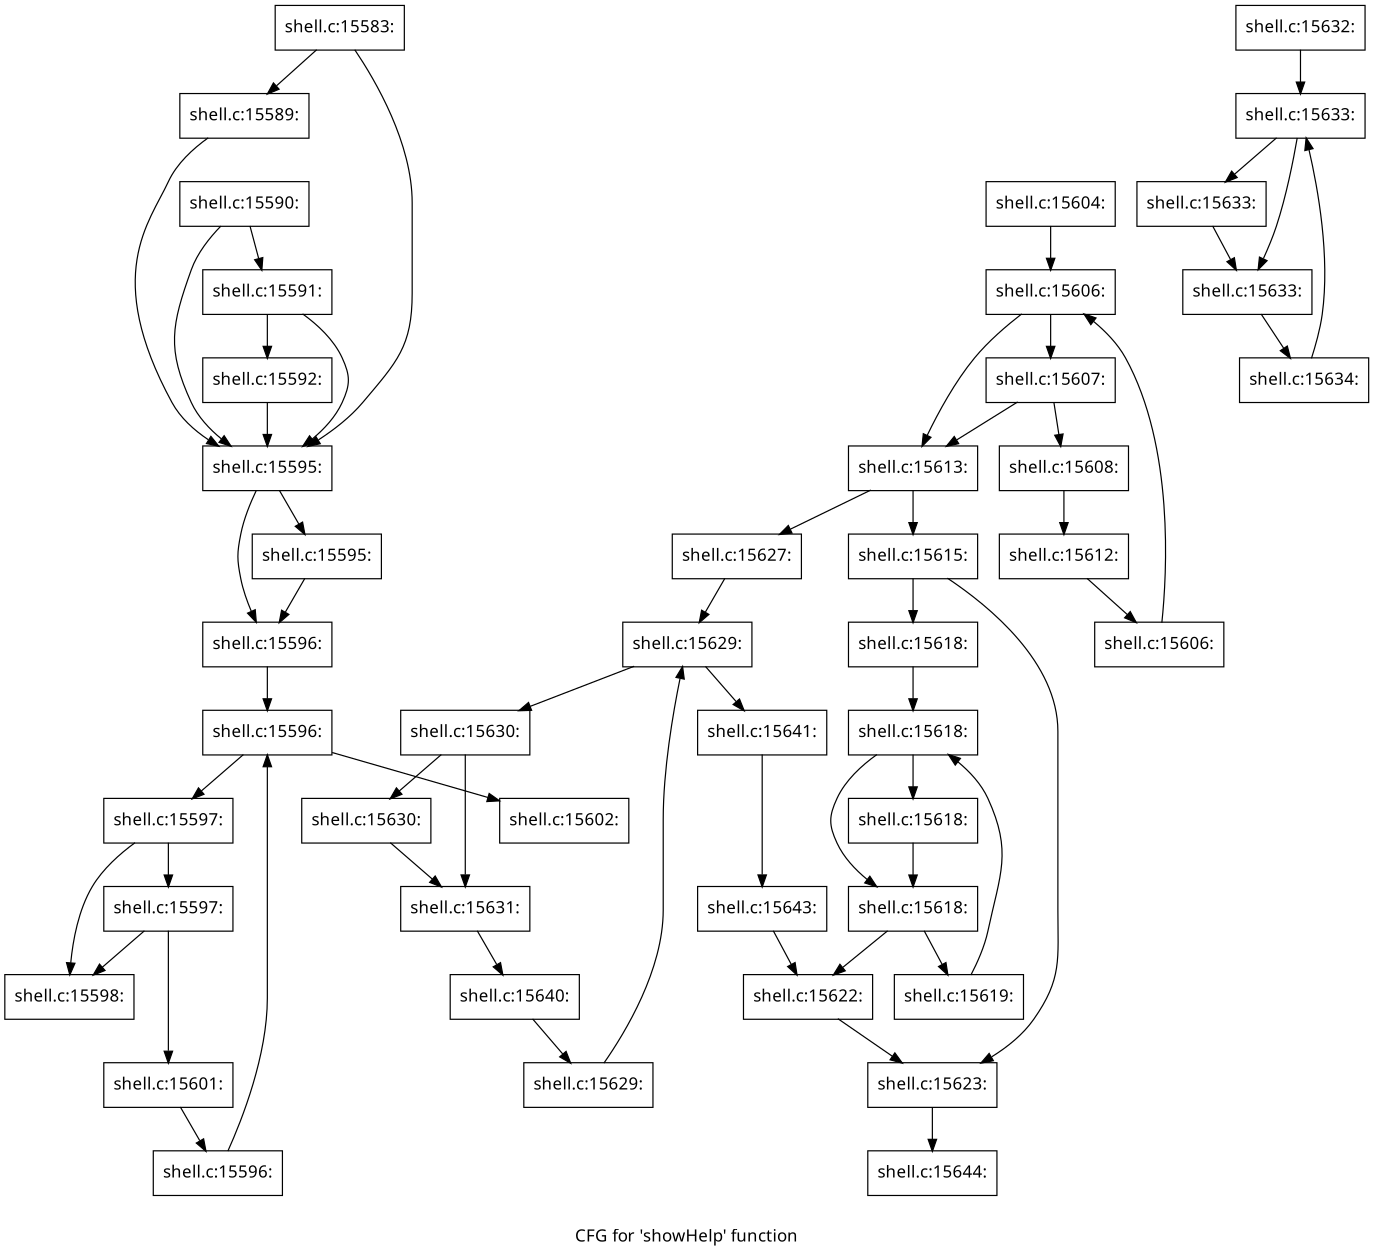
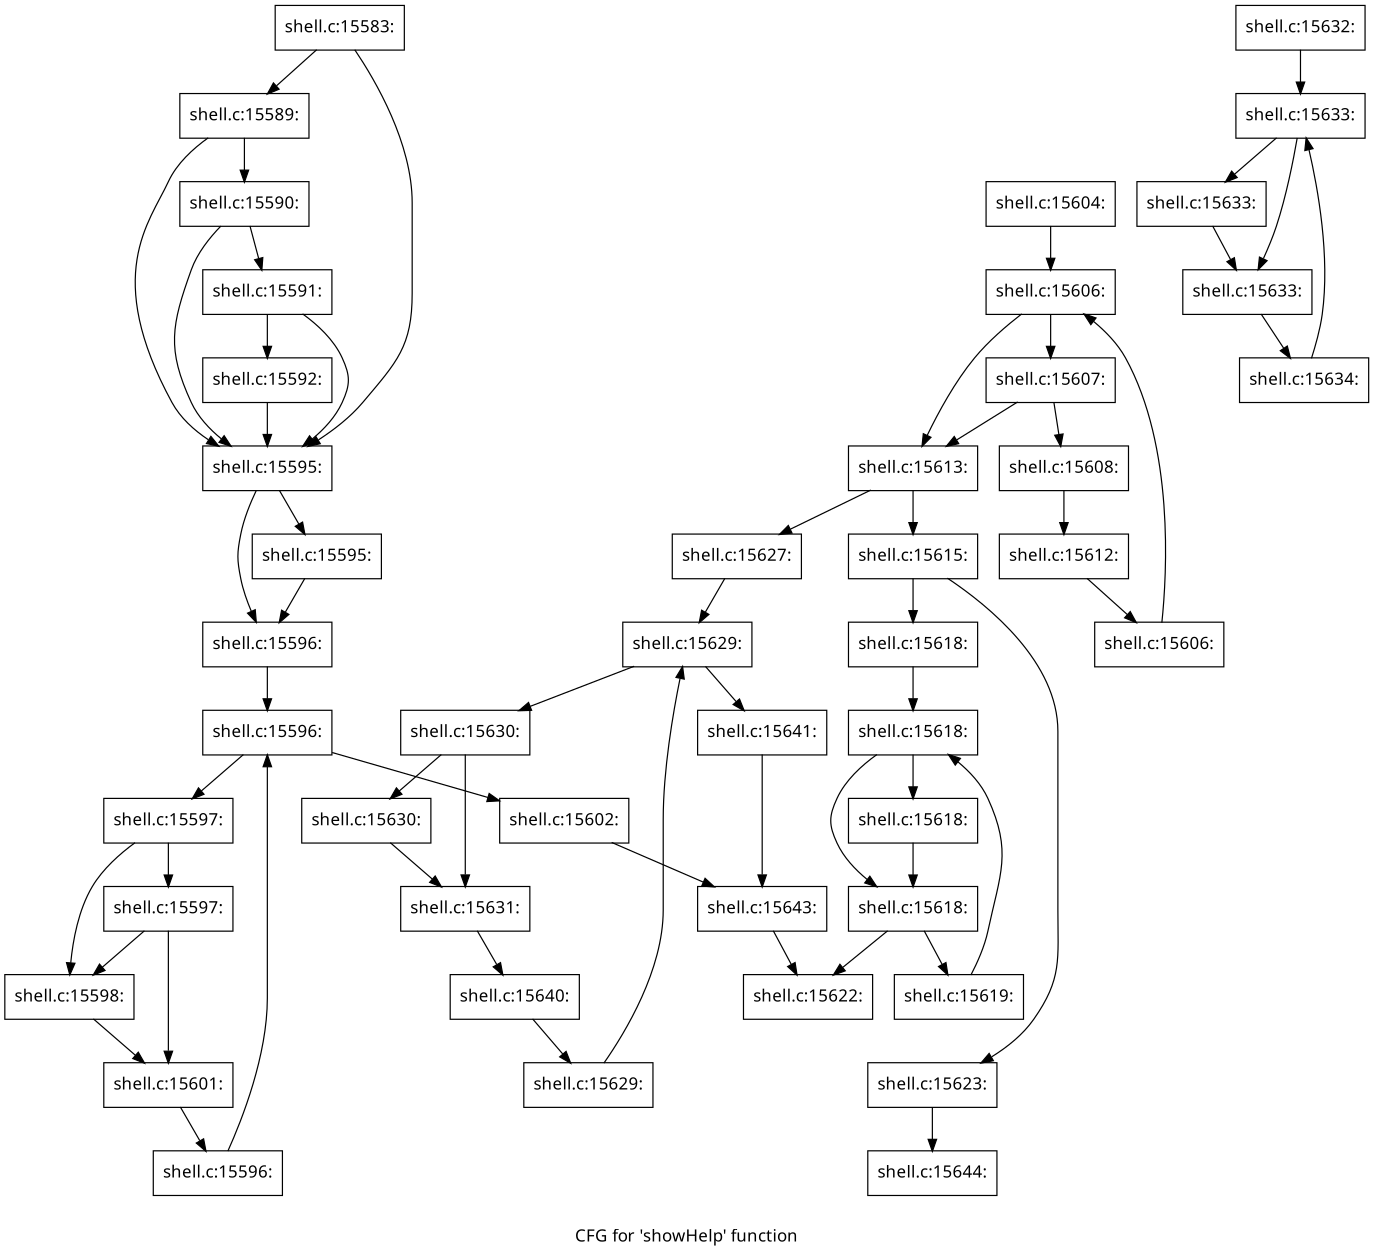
edge "shell.c:15589:" -> "shell.c:15590:": added
edge "shell.c:15602:" -> "shell.c:15643:": added
edge "shell.c:15598:" -> "shell.c:15601:": added
edge "shell.c:15622:" -> "shell.c:15623:": removed
